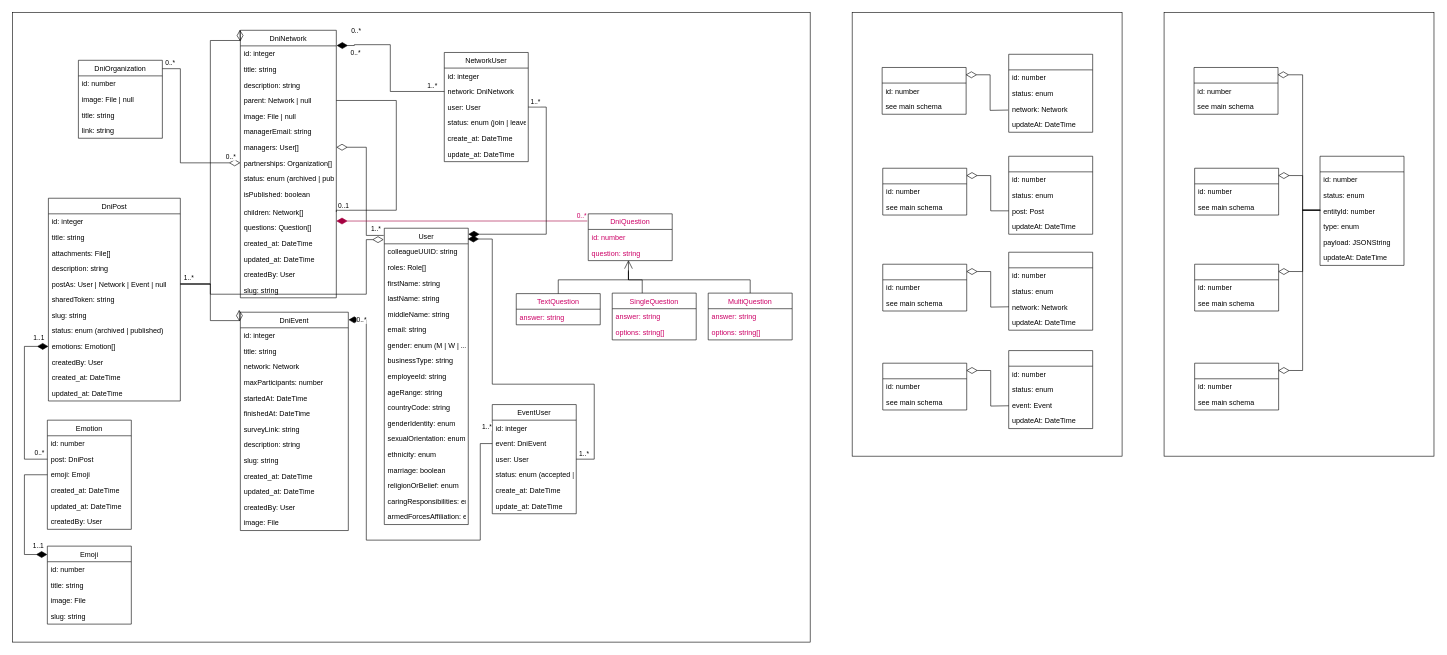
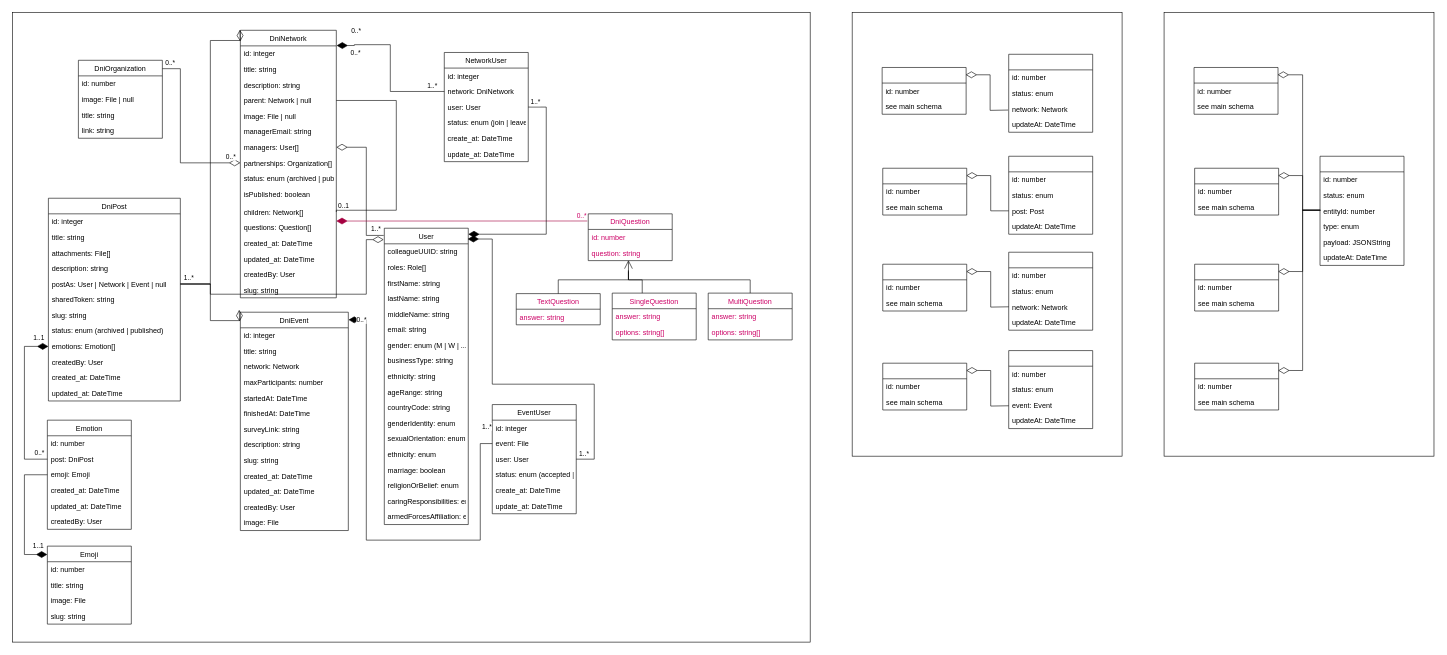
node "employeeId: string": label "employeeId: string" -> "ethnicity: string"
node "event: DniEvent": label "event: DniEvent" -> "event: File"
